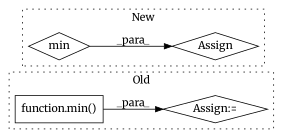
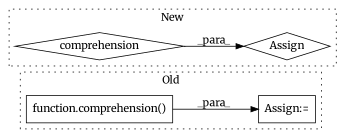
node "min": label "min" -> "comprehension"
node "function.min()": label "function.min()" -> "function.comprehension()"
node "Assign:=": shape diamond -> box
